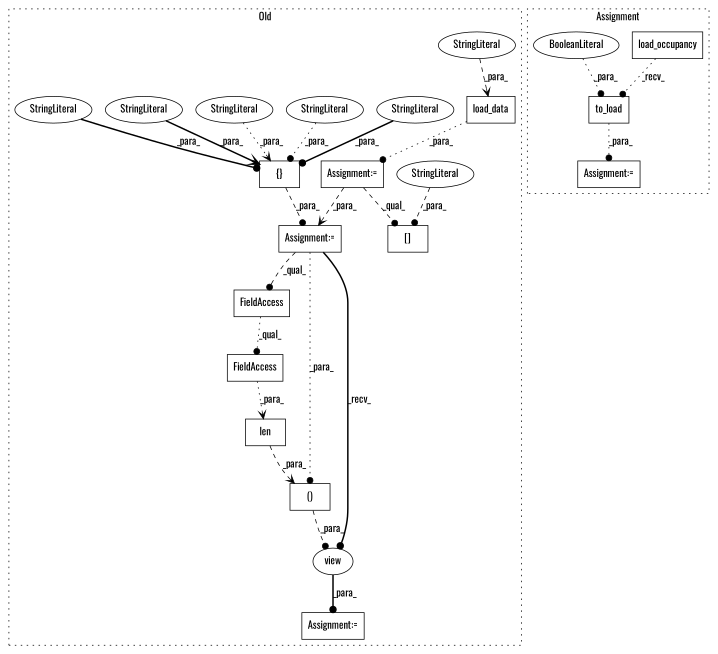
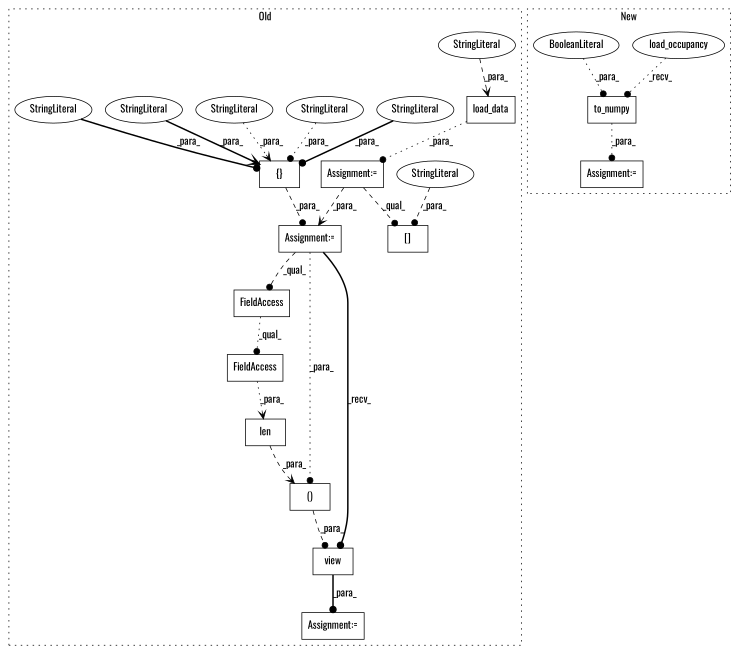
cluster "Assignment": label "Assignment" -> "New"
node "load_occupancy": shape box -> ellipse
node "to_load": label "to_load" -> "to_numpy"
node "view": shape ellipse -> box
